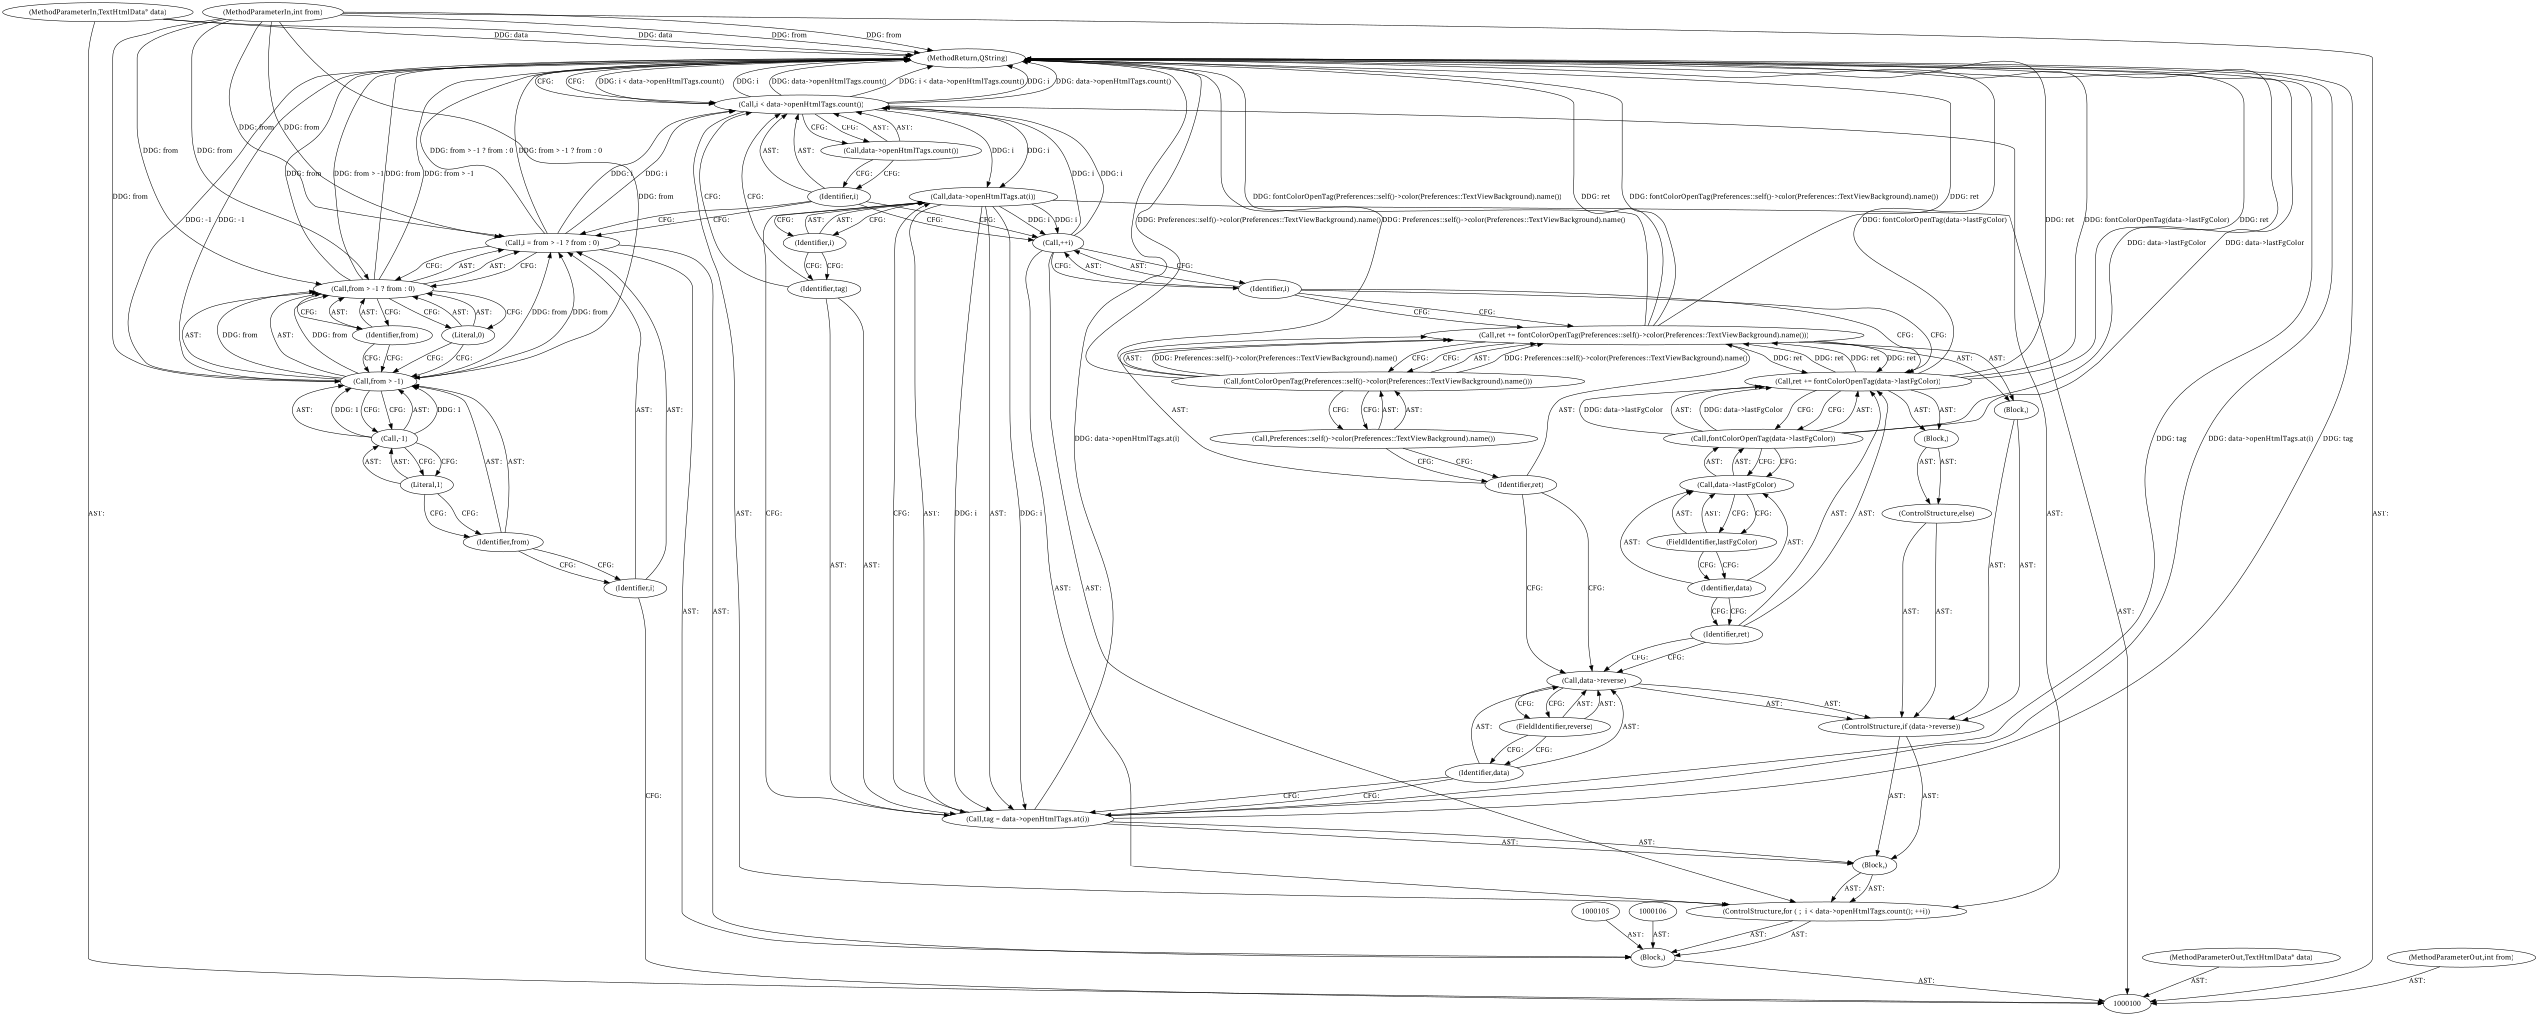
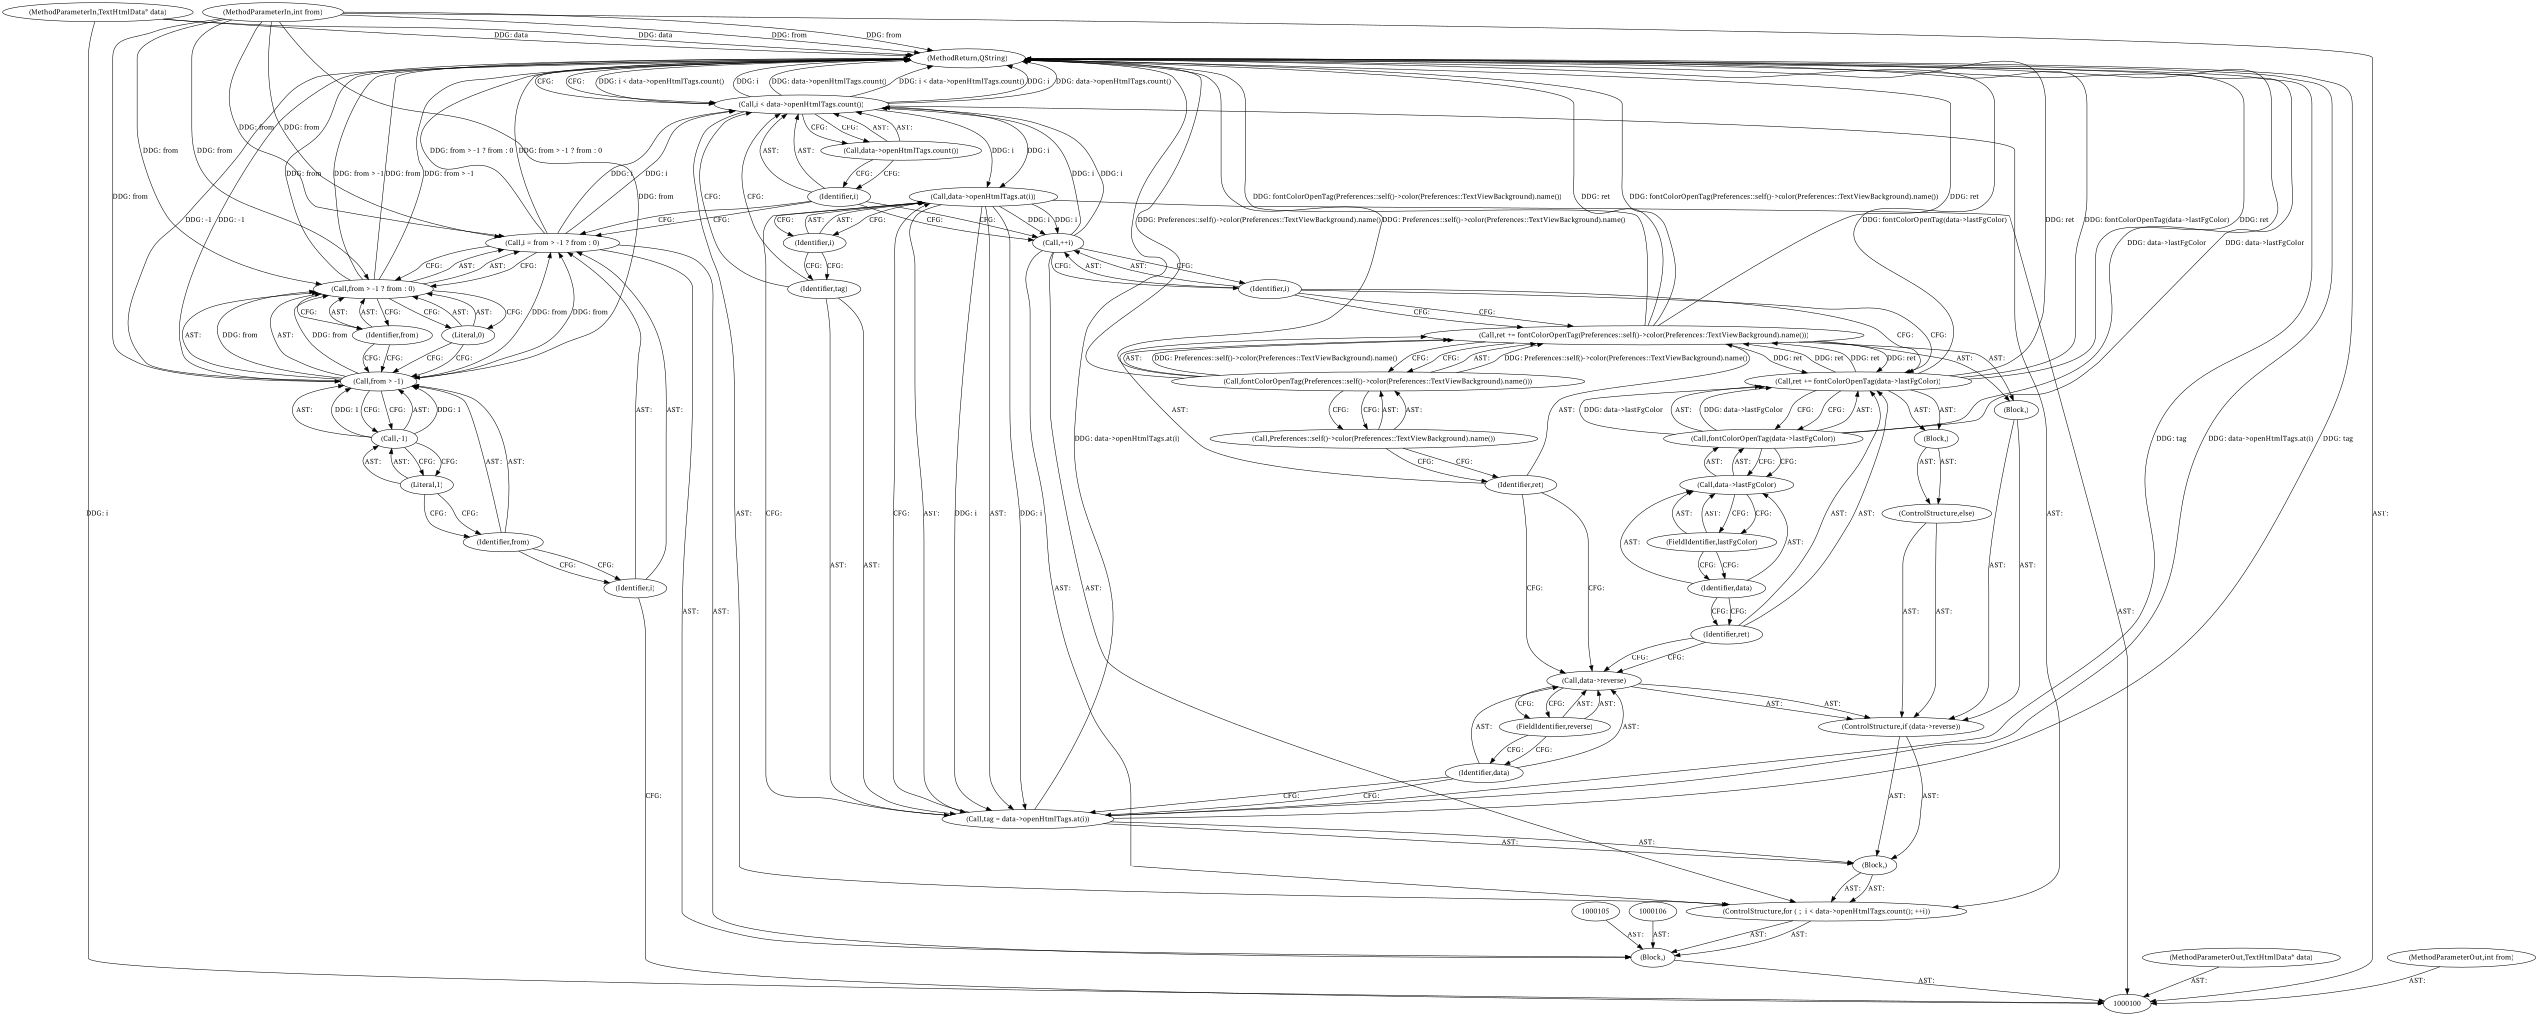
edge "(MethodParameterIn,TextHtmlData* data)" -> "1000100": label "AST: " -> "DDG: i"
